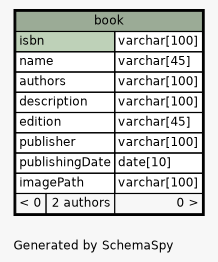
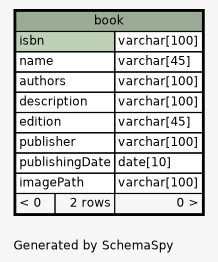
node "book": text "2 authors" -> "2 rows"
